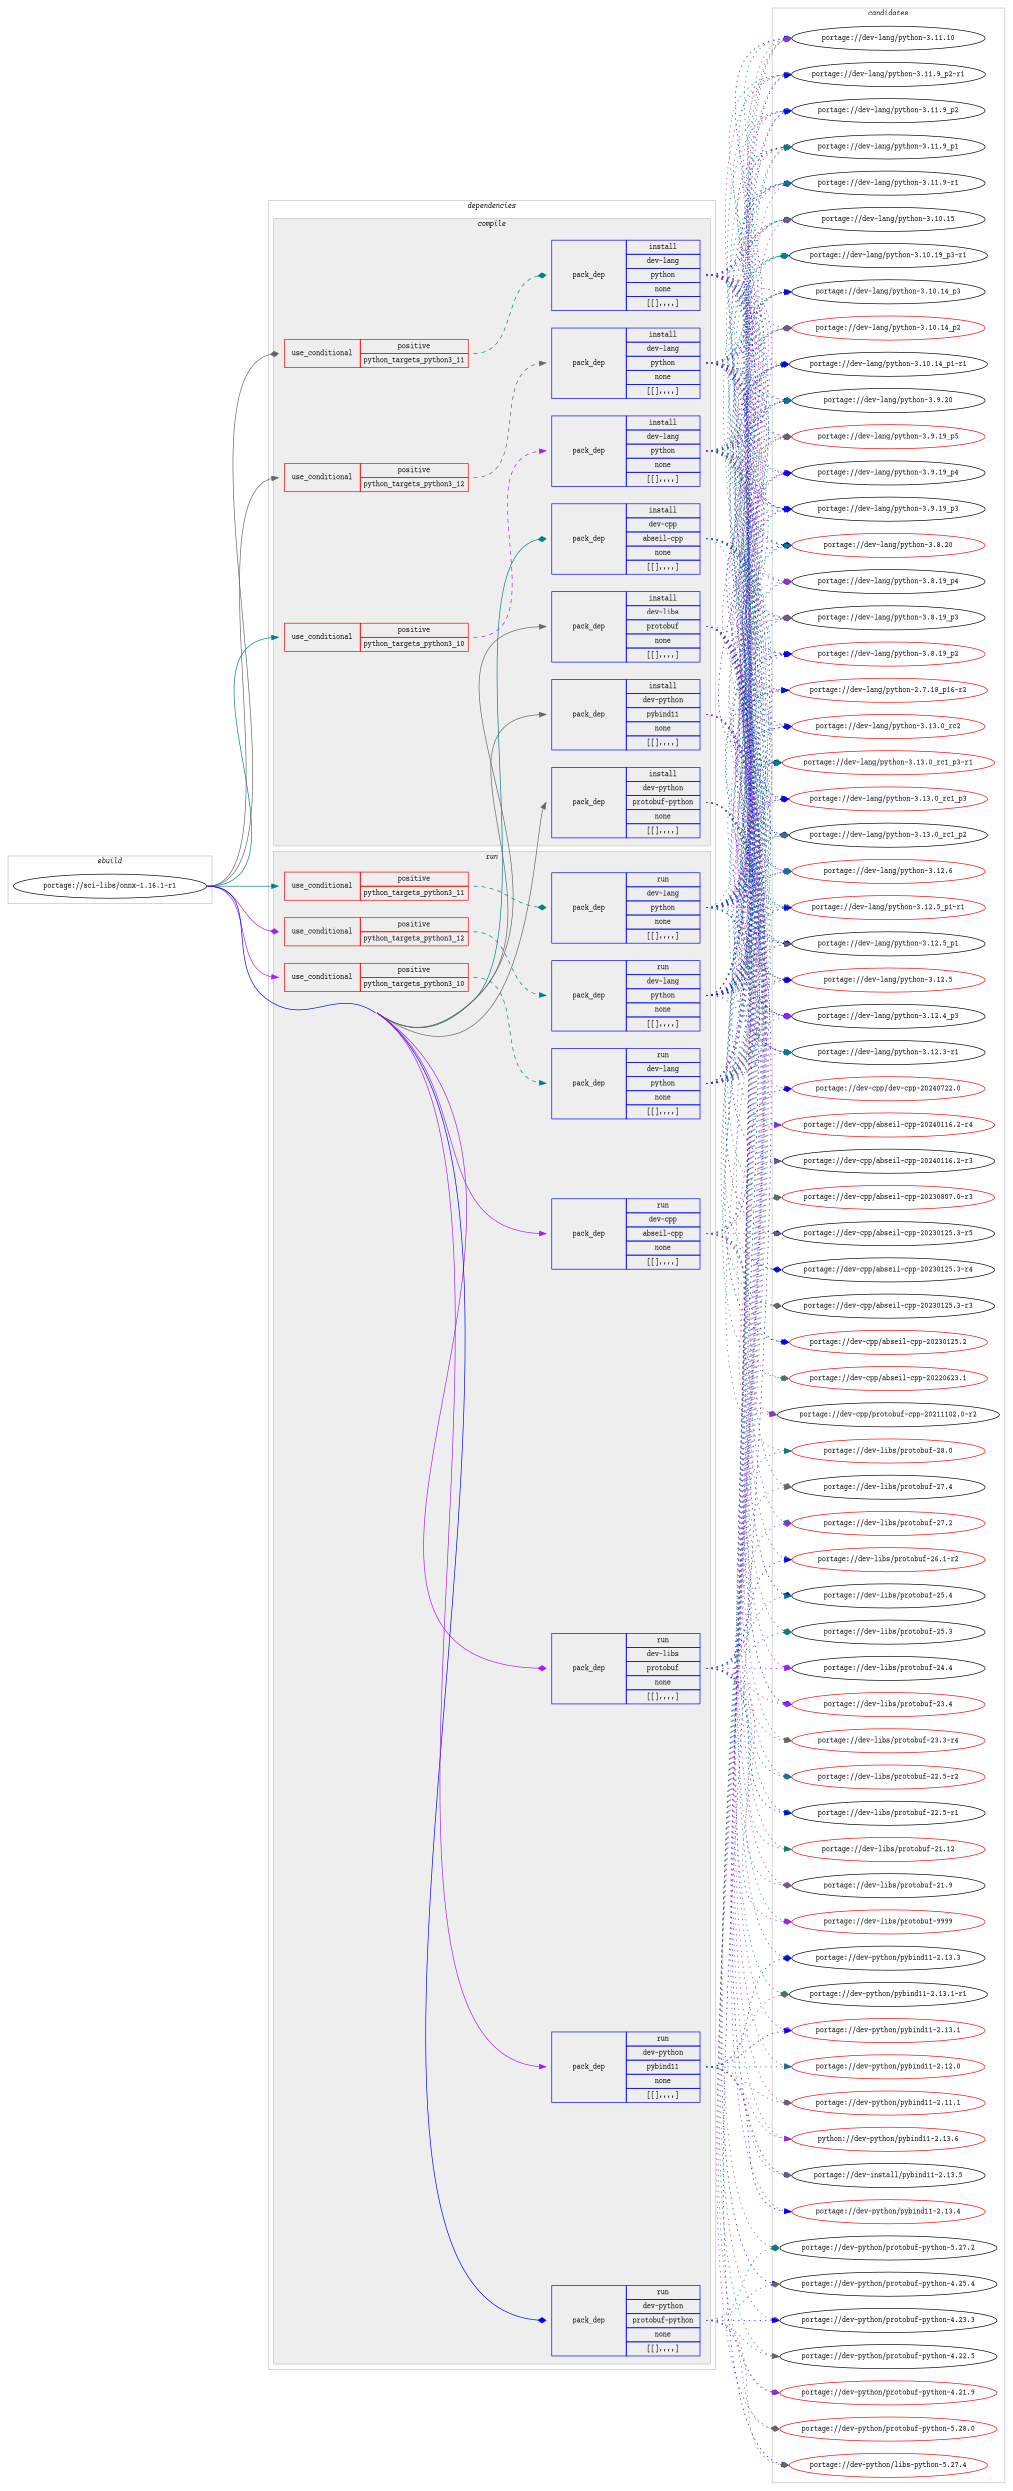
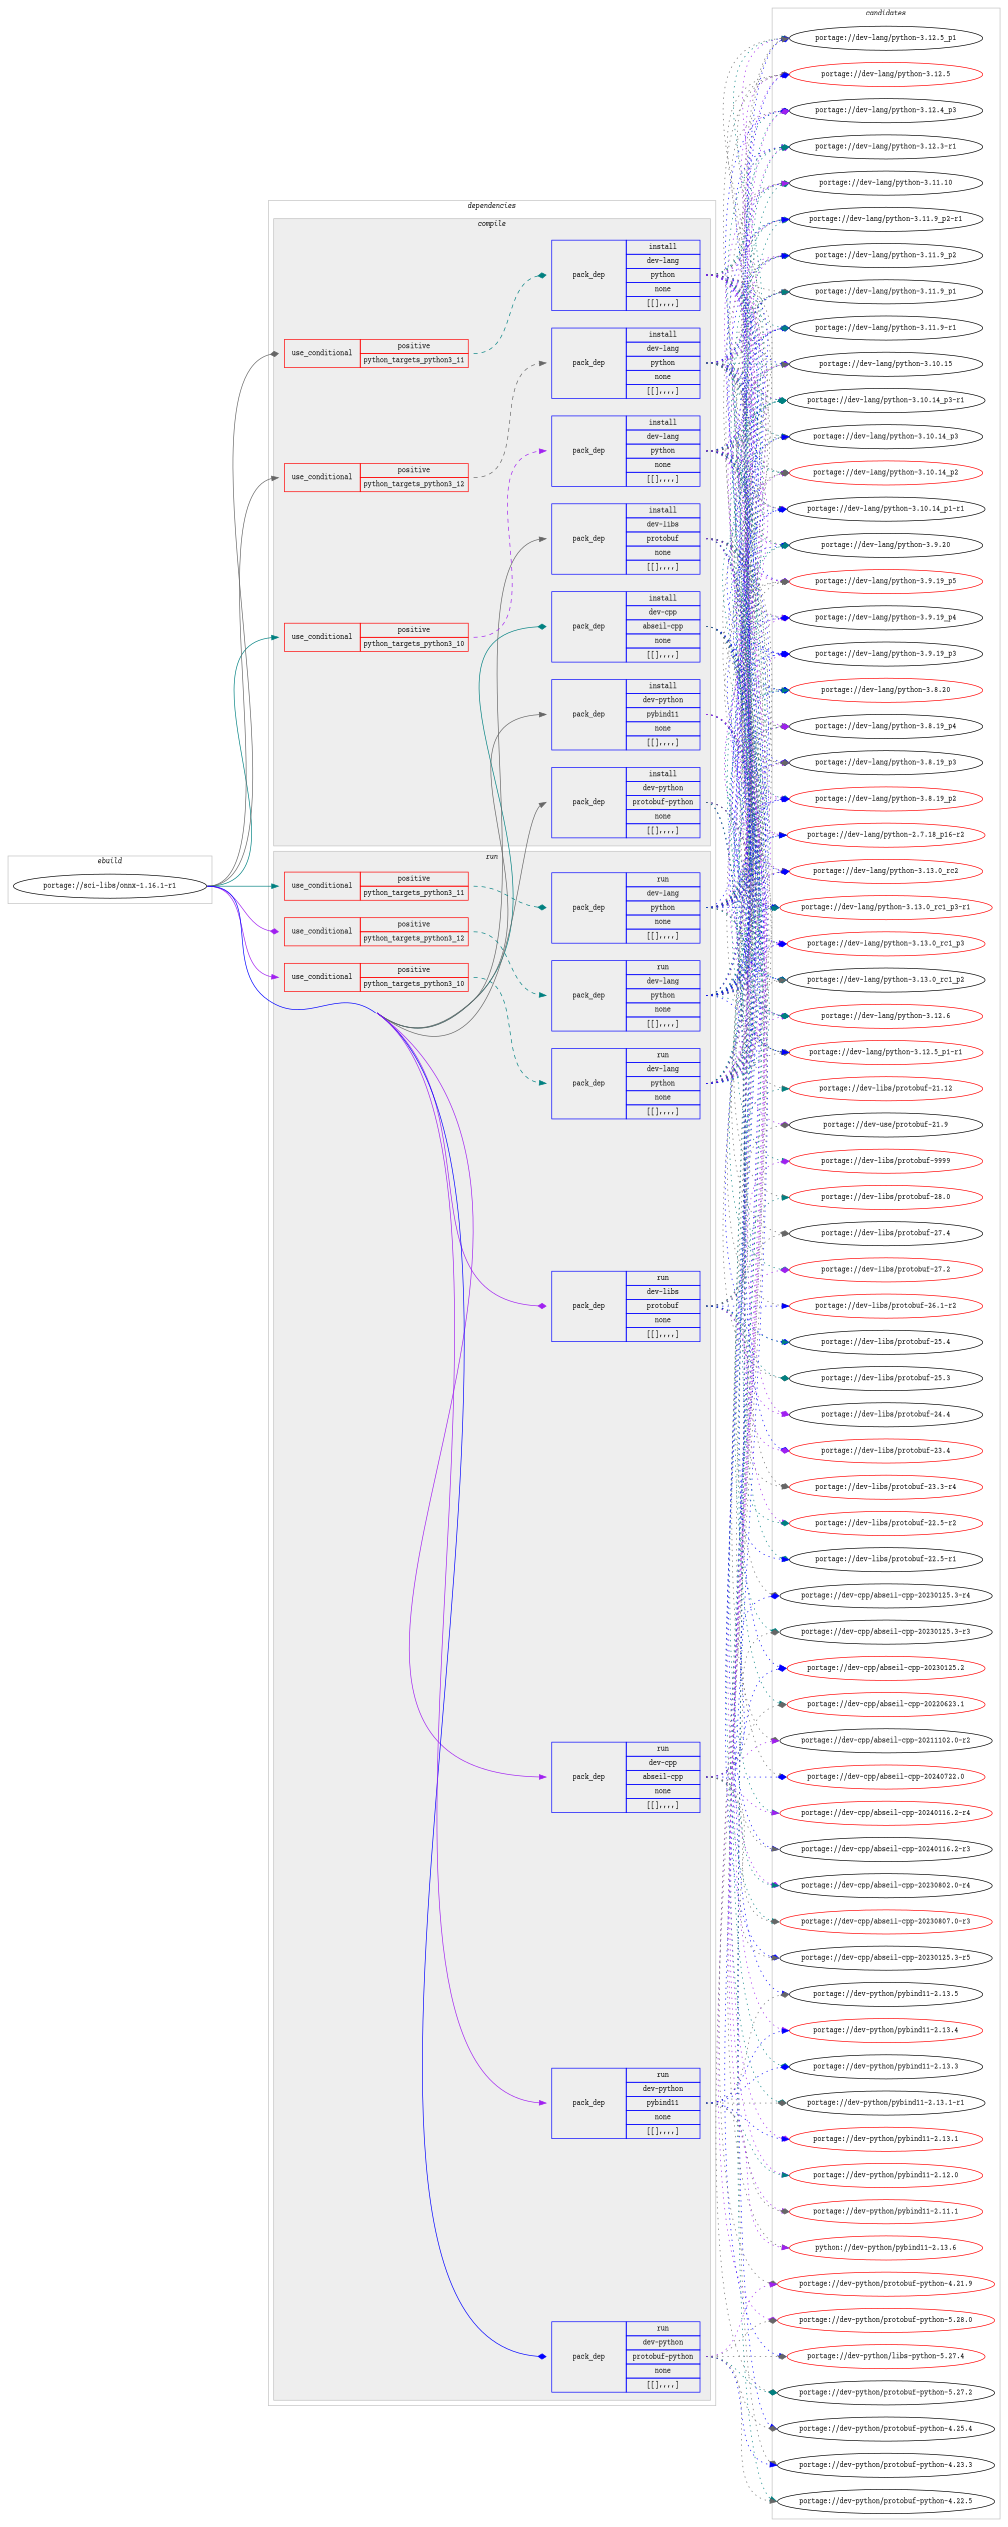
node "portage://dev-lang/python-3.10.19_p3-r1": label "portage://dev-lang/python-3.10.19_p3-r1" -> "portage://dev-lang/python-3.10.14_p3-r1"
node "portage://dev-cpp/dev-cpp-20240722.0": label "portage://dev-cpp/dev-cpp-20240722.0" -> "portage://dev-cpp/abseil-cpp-20240722.0"
node "portage://dev-cpp/protobuf-cpp-20211102.0-r2": label "portage://dev-cpp/protobuf-cpp-20211102.0-r2" -> "portage://dev-cpp/abseil-cpp-20211102.0-r2"
node "portage://dev-cpp/abseil-cpp-20230802.0-r4": added
node "portage://dev-libs/protobuf-21.9": label "portage://dev-libs/protobuf-21.9" -> "portage://dev-use/protobuf-21.9"
node "portage://dev-install/pybind11-2.13.5": label "portage://dev-install/pybind11-2.13.5" -> "portage://dev-python/pybind11-2.13.5"
